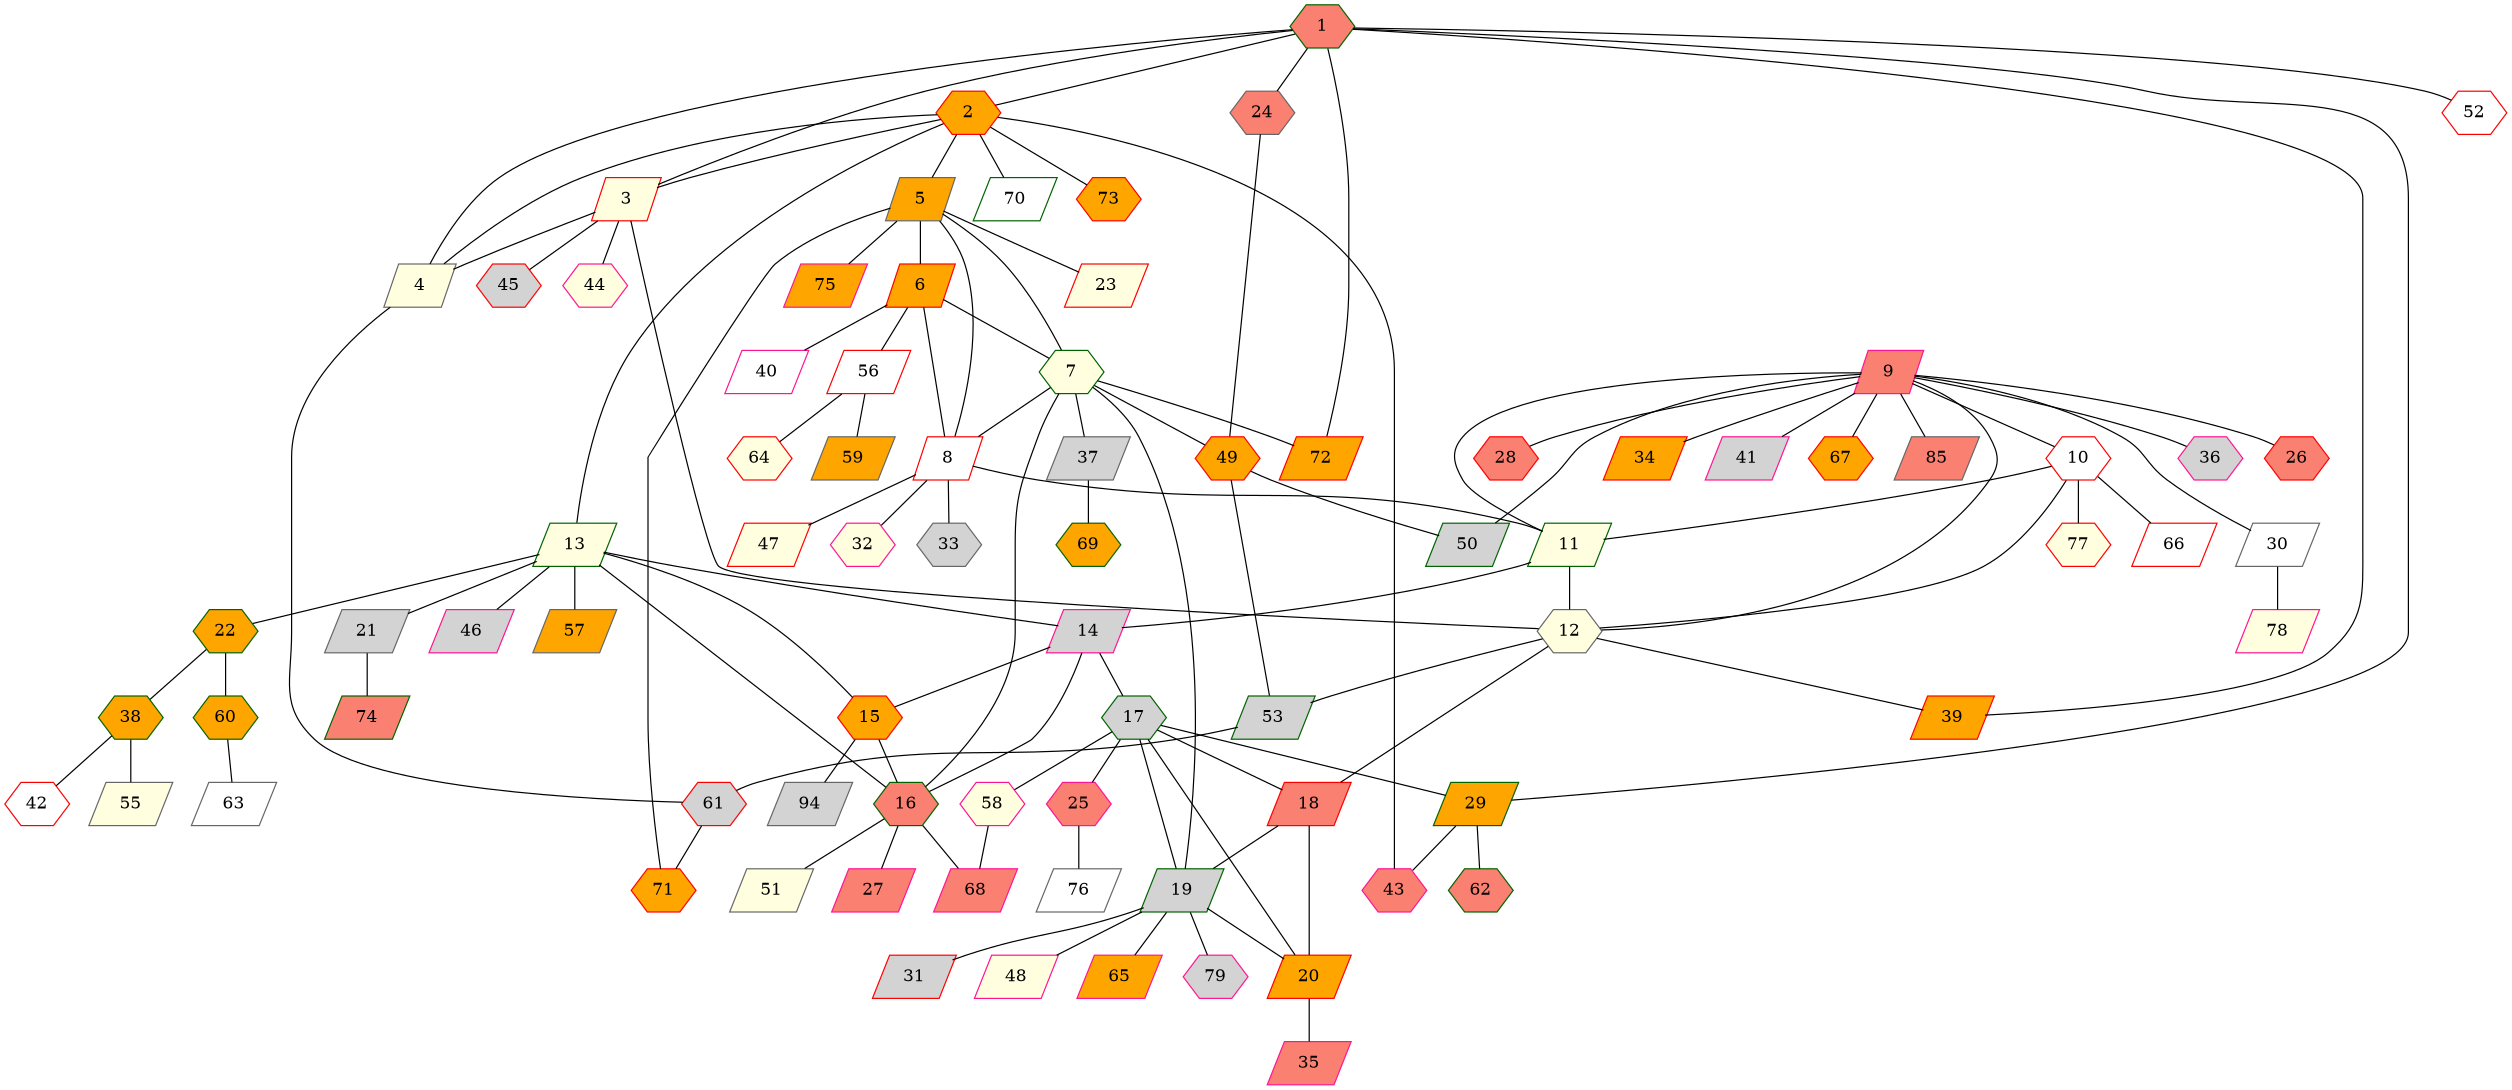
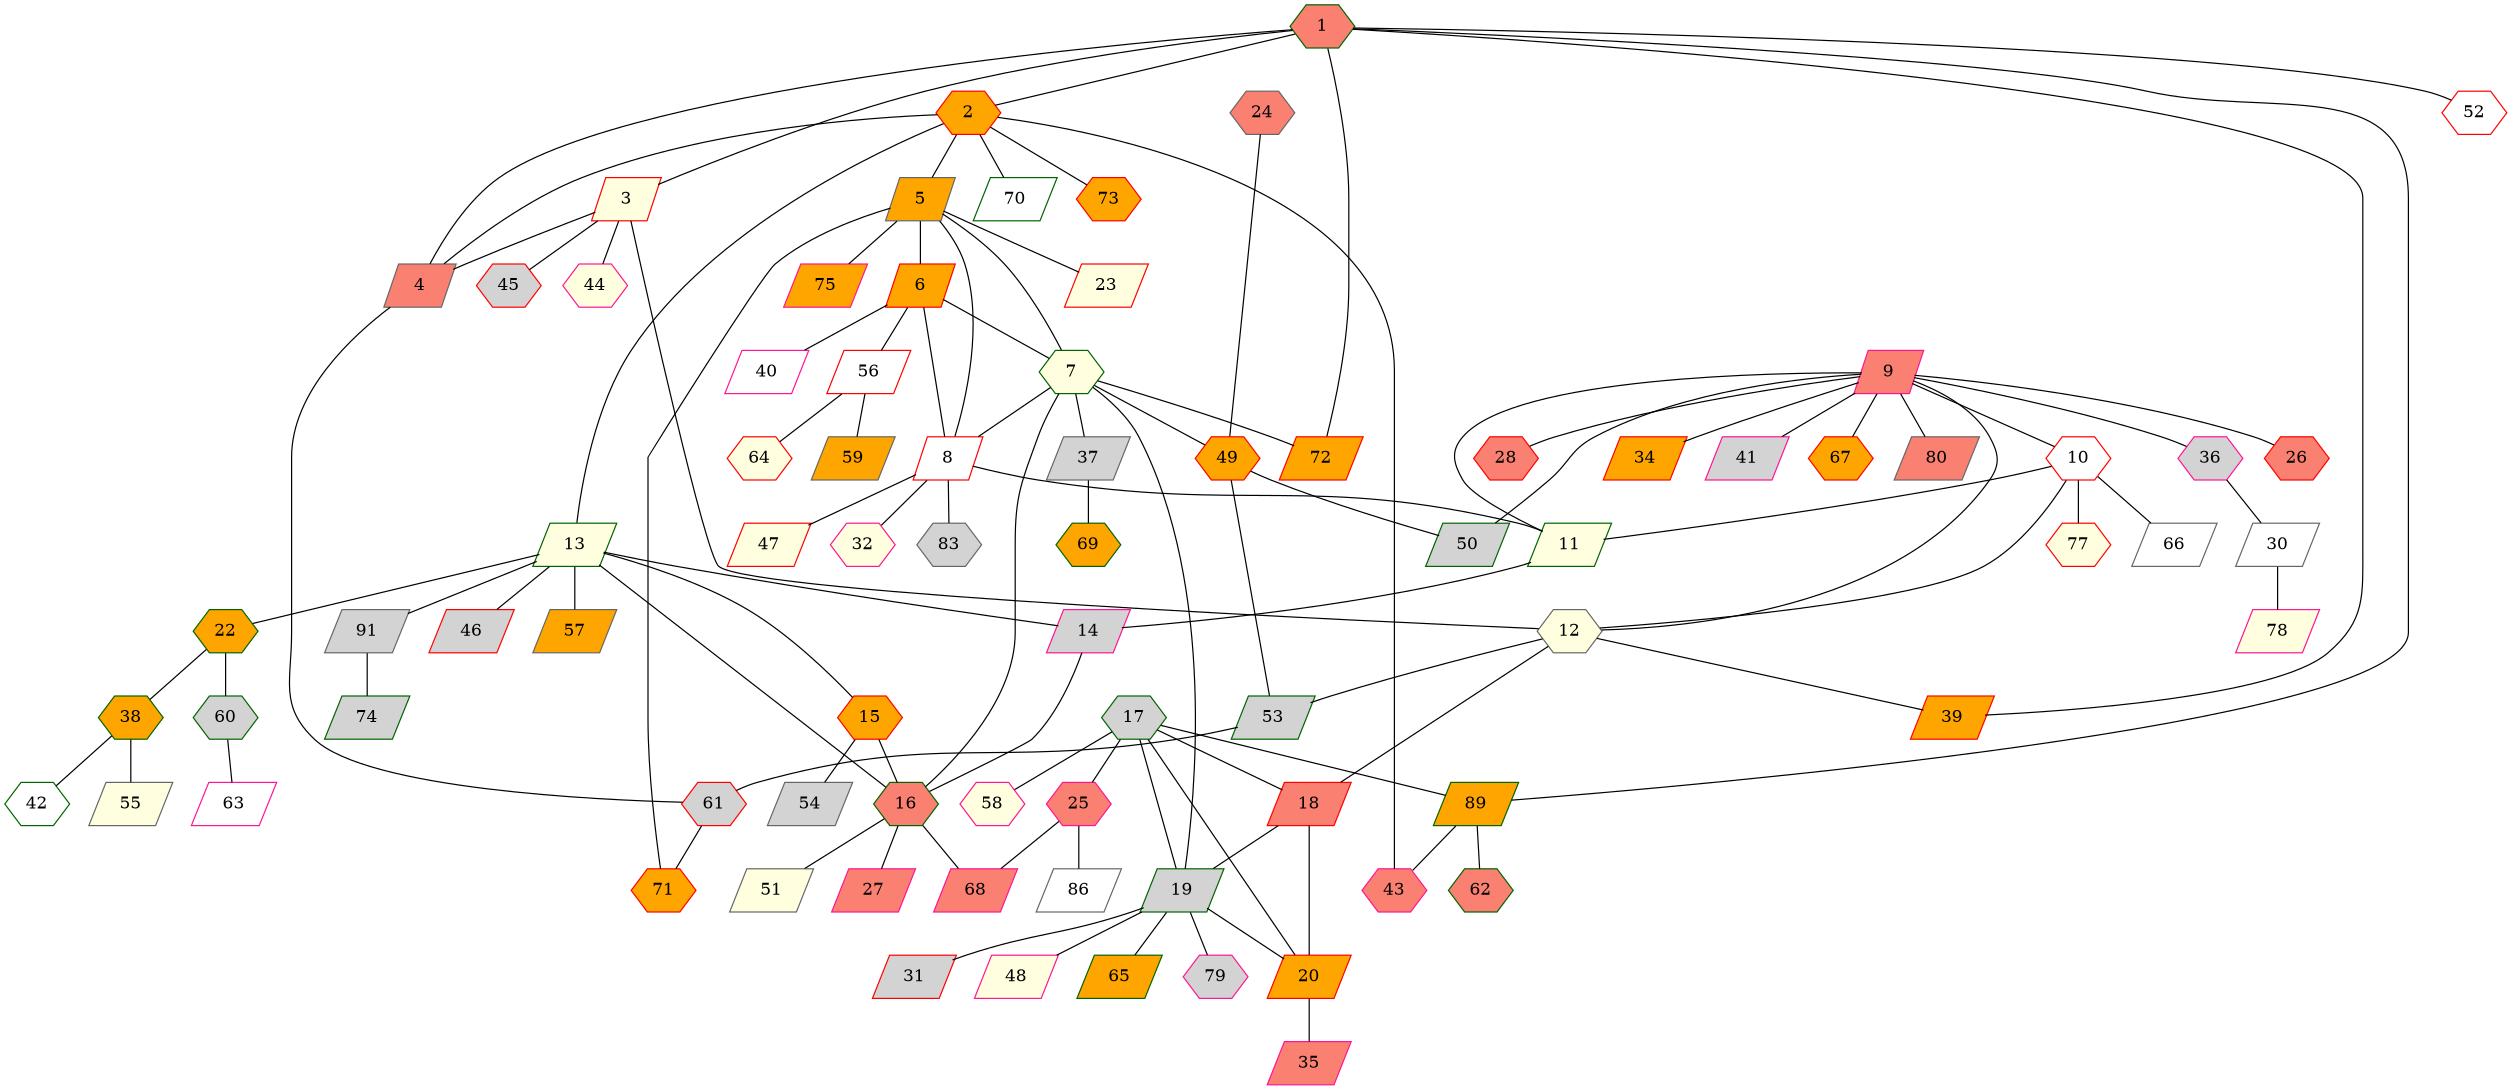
edge "1" -- "24": removed
edge "2" -- "3": removed
node "4": fillcolor lightyellow -> salmon
edge "9" -- "30": now "36" -- "30"
node "85": label "85" -> "80"
node "33": label "33" -> "83"
node "66": color red -> gray40
edge "11" -- "12": removed
node "21": label "21" -> "91"
node "46": color deeppink -> red
edge "14" -- "17": removed
edge "14" -- "15": removed
node "60": fillcolor orange -> lightgrey
node "74": fillcolor salmon -> lightgrey
node "42": color red -> darkgreen
node "63": color gray40 -> deeppink
node "94": label "94" -> "54"
node "29": label "29" -> "89"
edge "58" -- "68": now "25" -- "68"
node "76": label "76" -> "86"
node "65": color deeppink -> darkgreen
